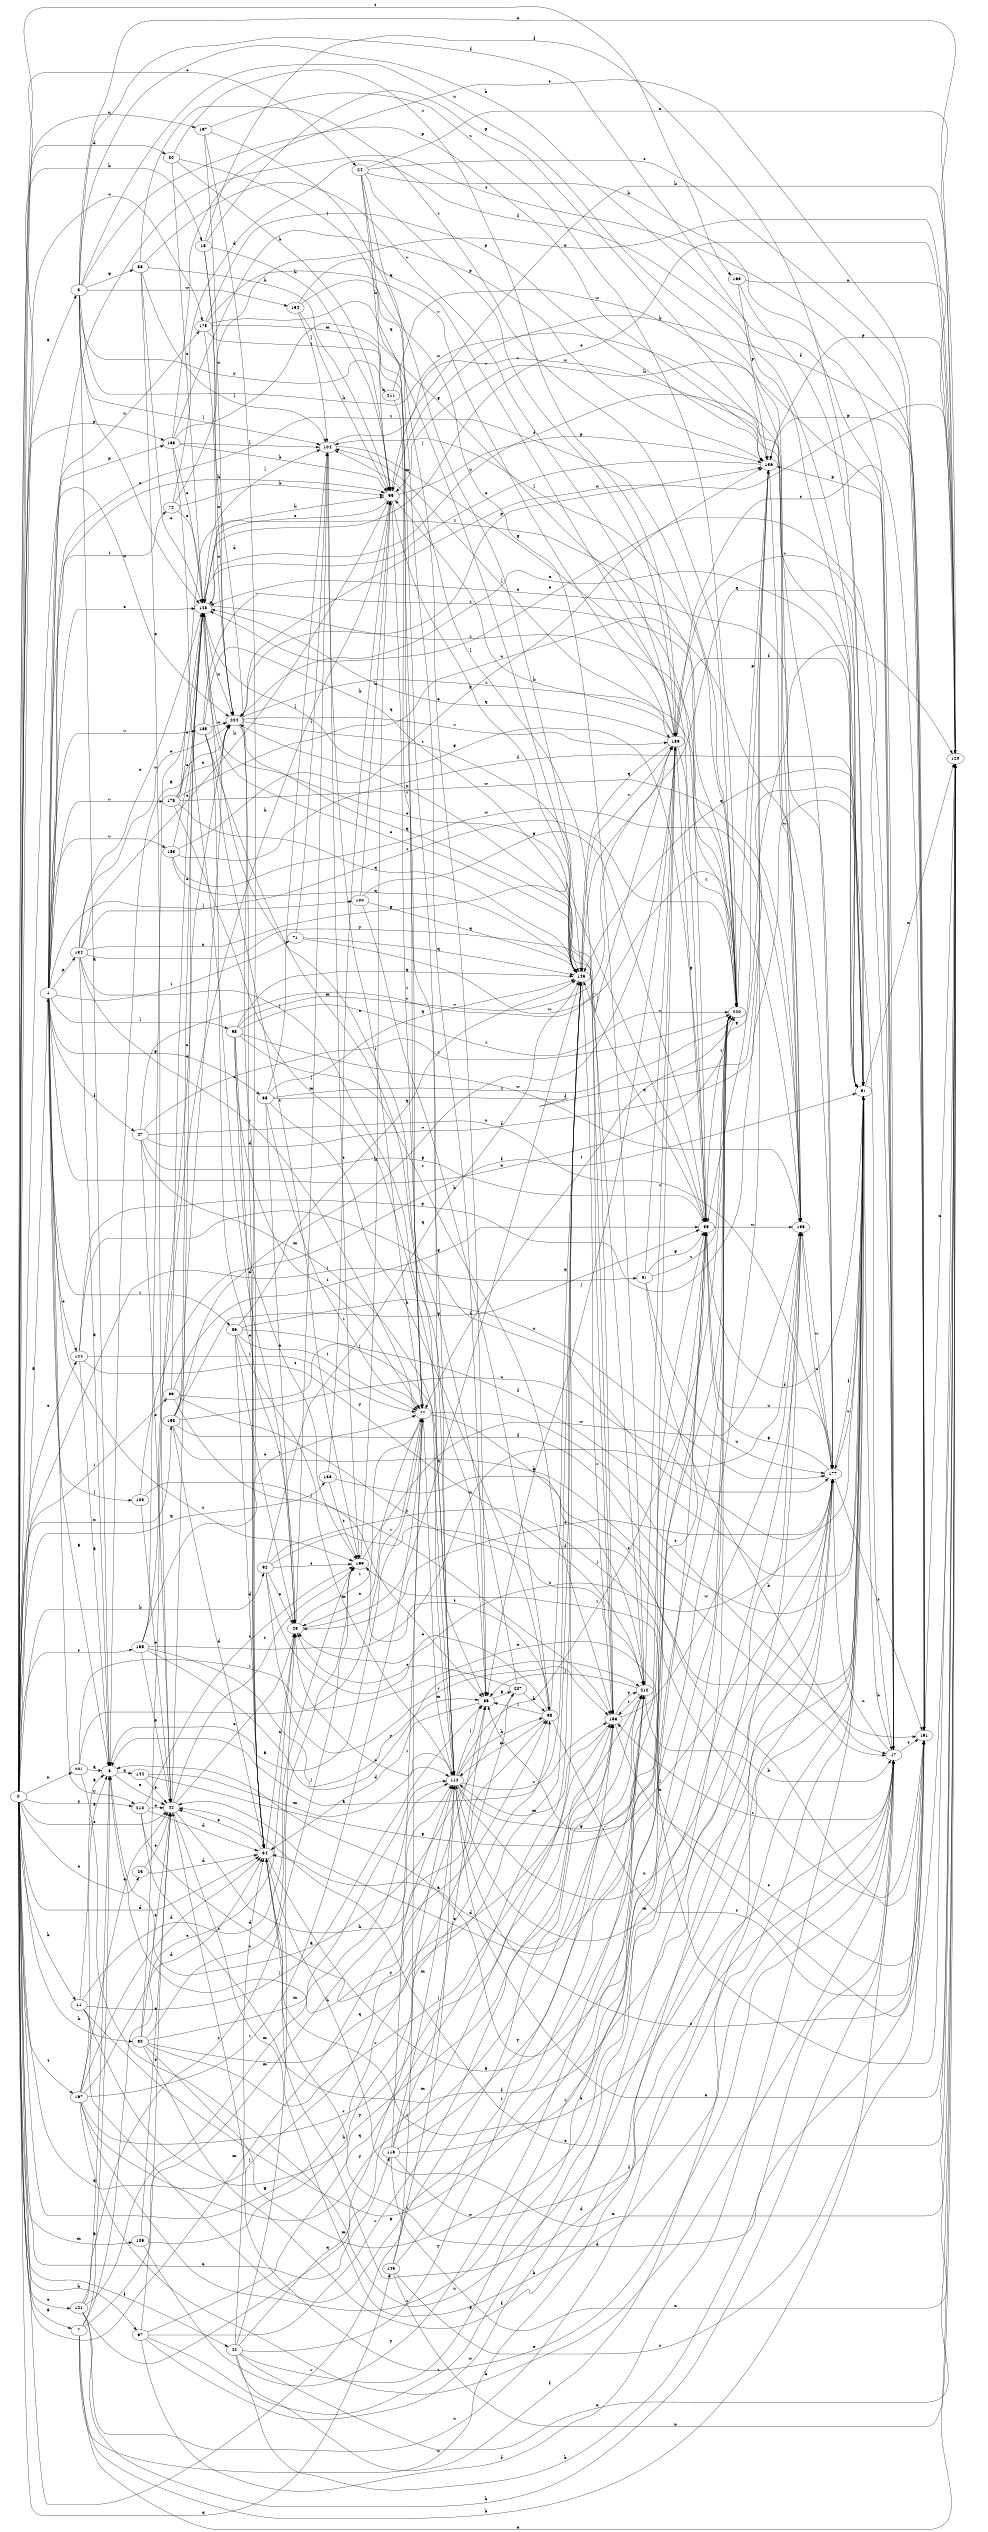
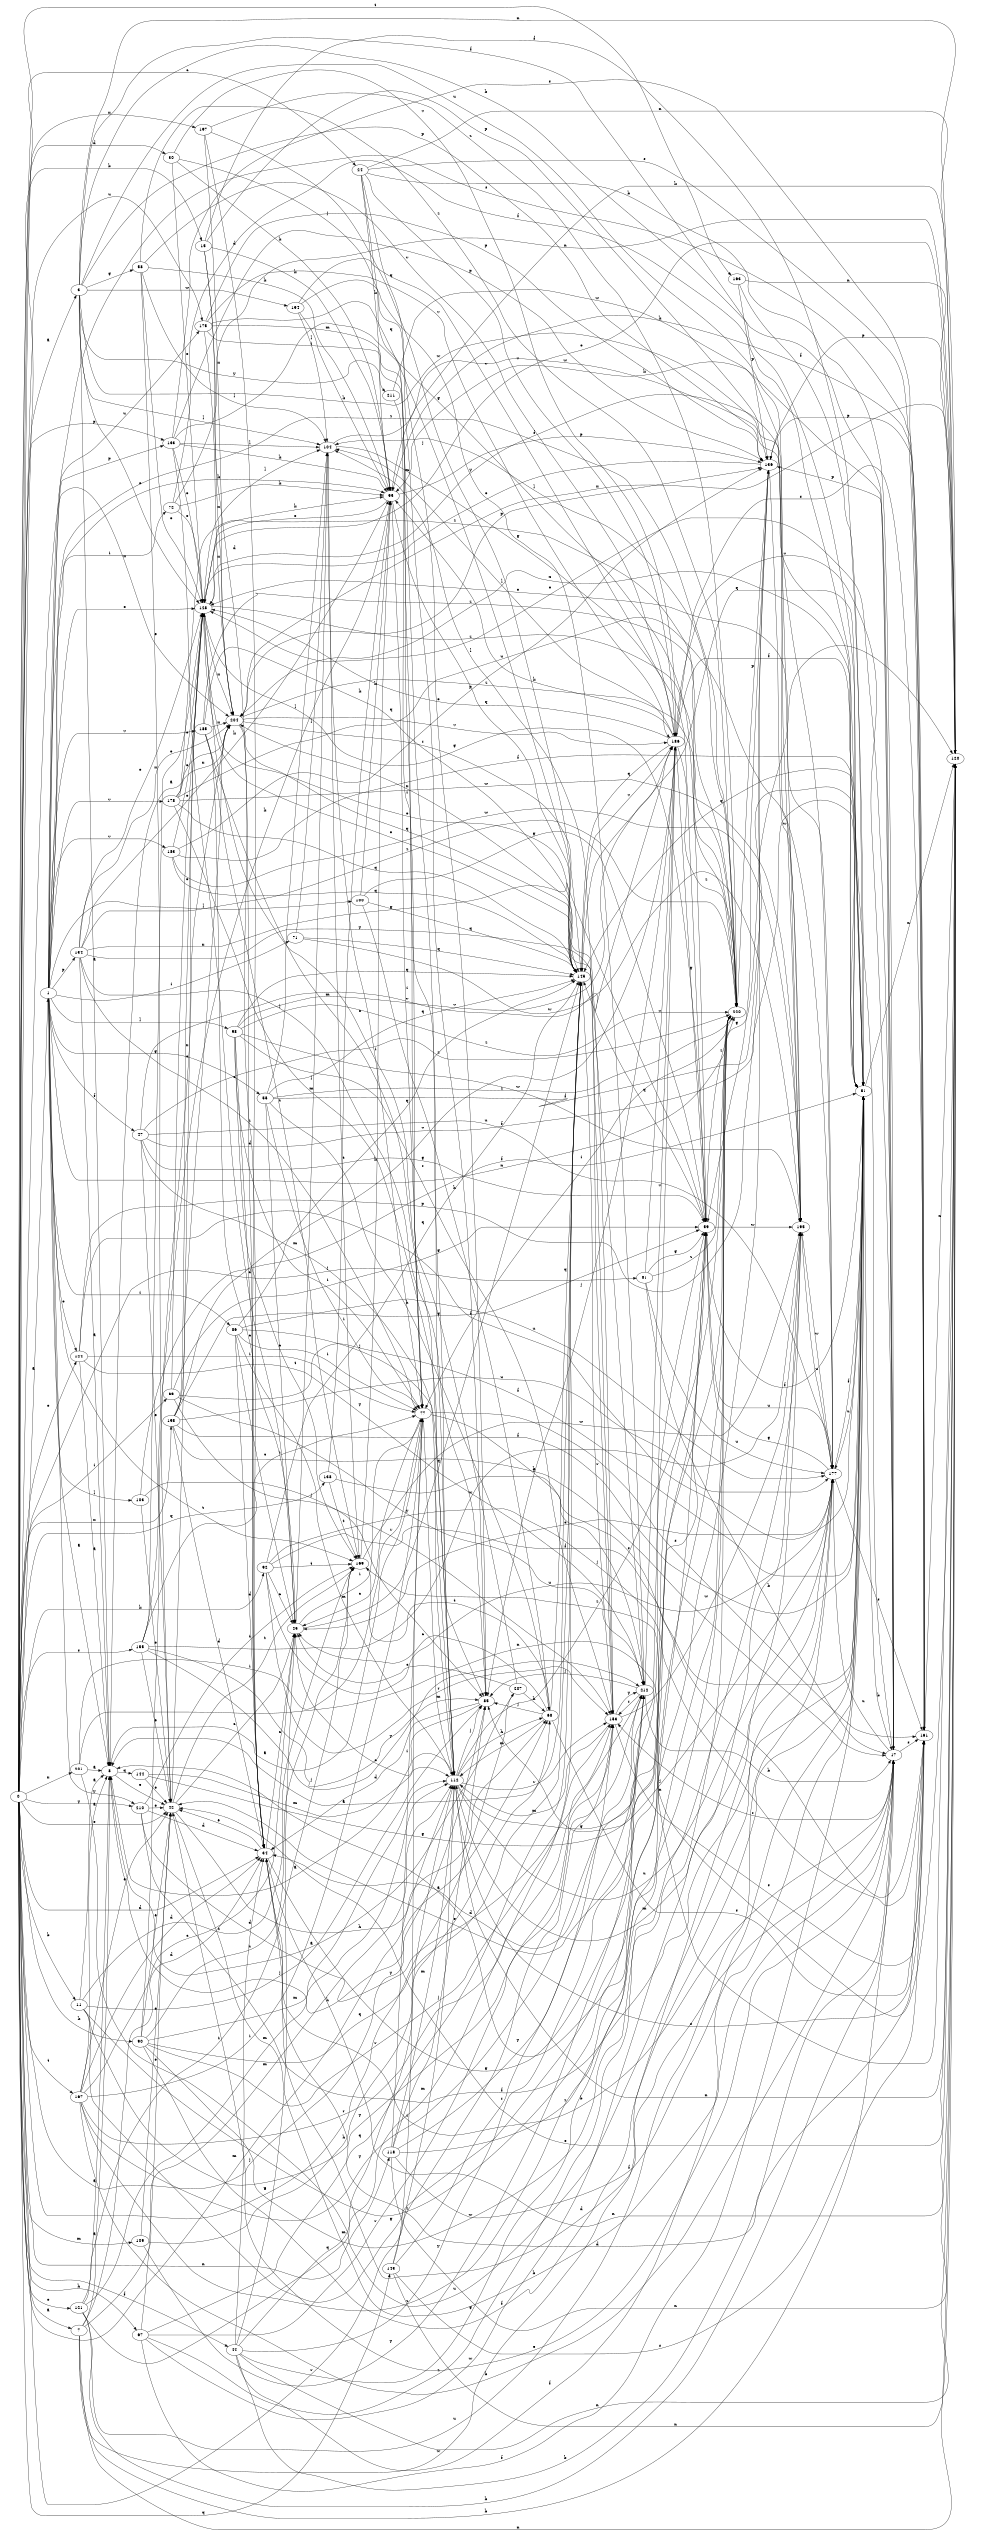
edge "85" -> "207": now "85" -> "8"
node "23": removed
